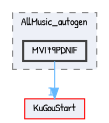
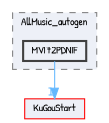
node "MVI79PDNIF": label "MVI79PDNIF" -> "MVI72PDNIF"
